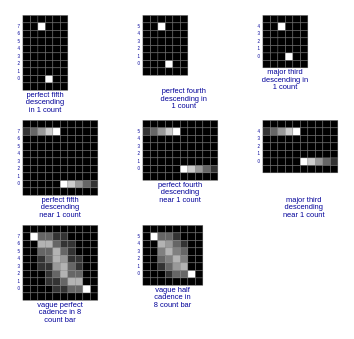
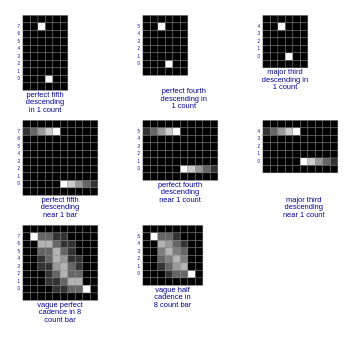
node "perfect fifth descending near 1 count": label "perfect fifth descending near 1 count" -> "perfect fifth descending near 1 bar"
